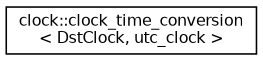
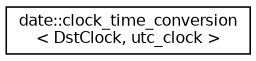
node "clock::clock_time_conversion < DstClock, utc_clock >": label "clock::clock_time_conversion < DstClock, utc_clock >" -> "date::clock_time_conversion < DstClock, utc_clock >"
